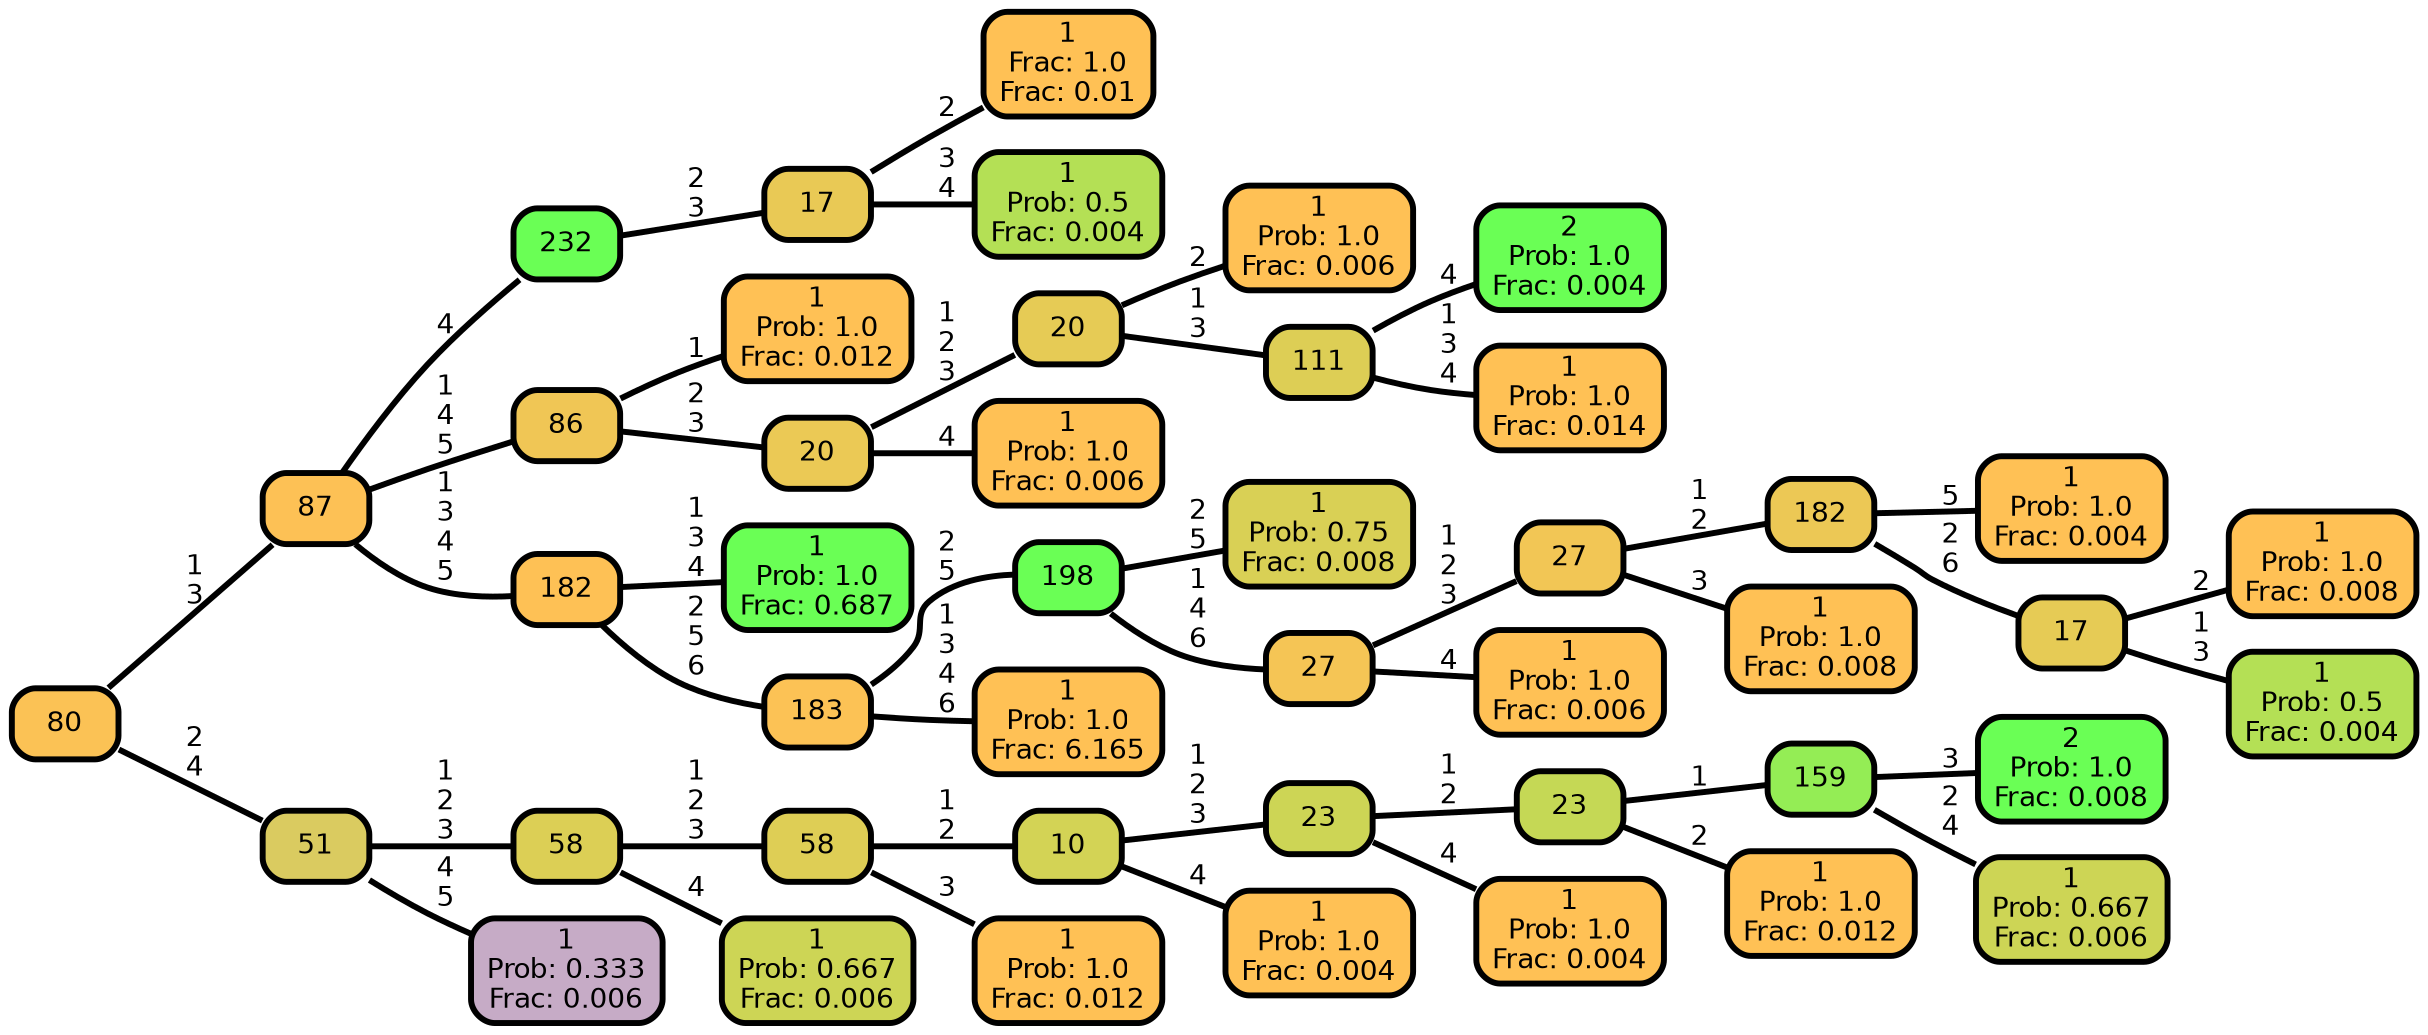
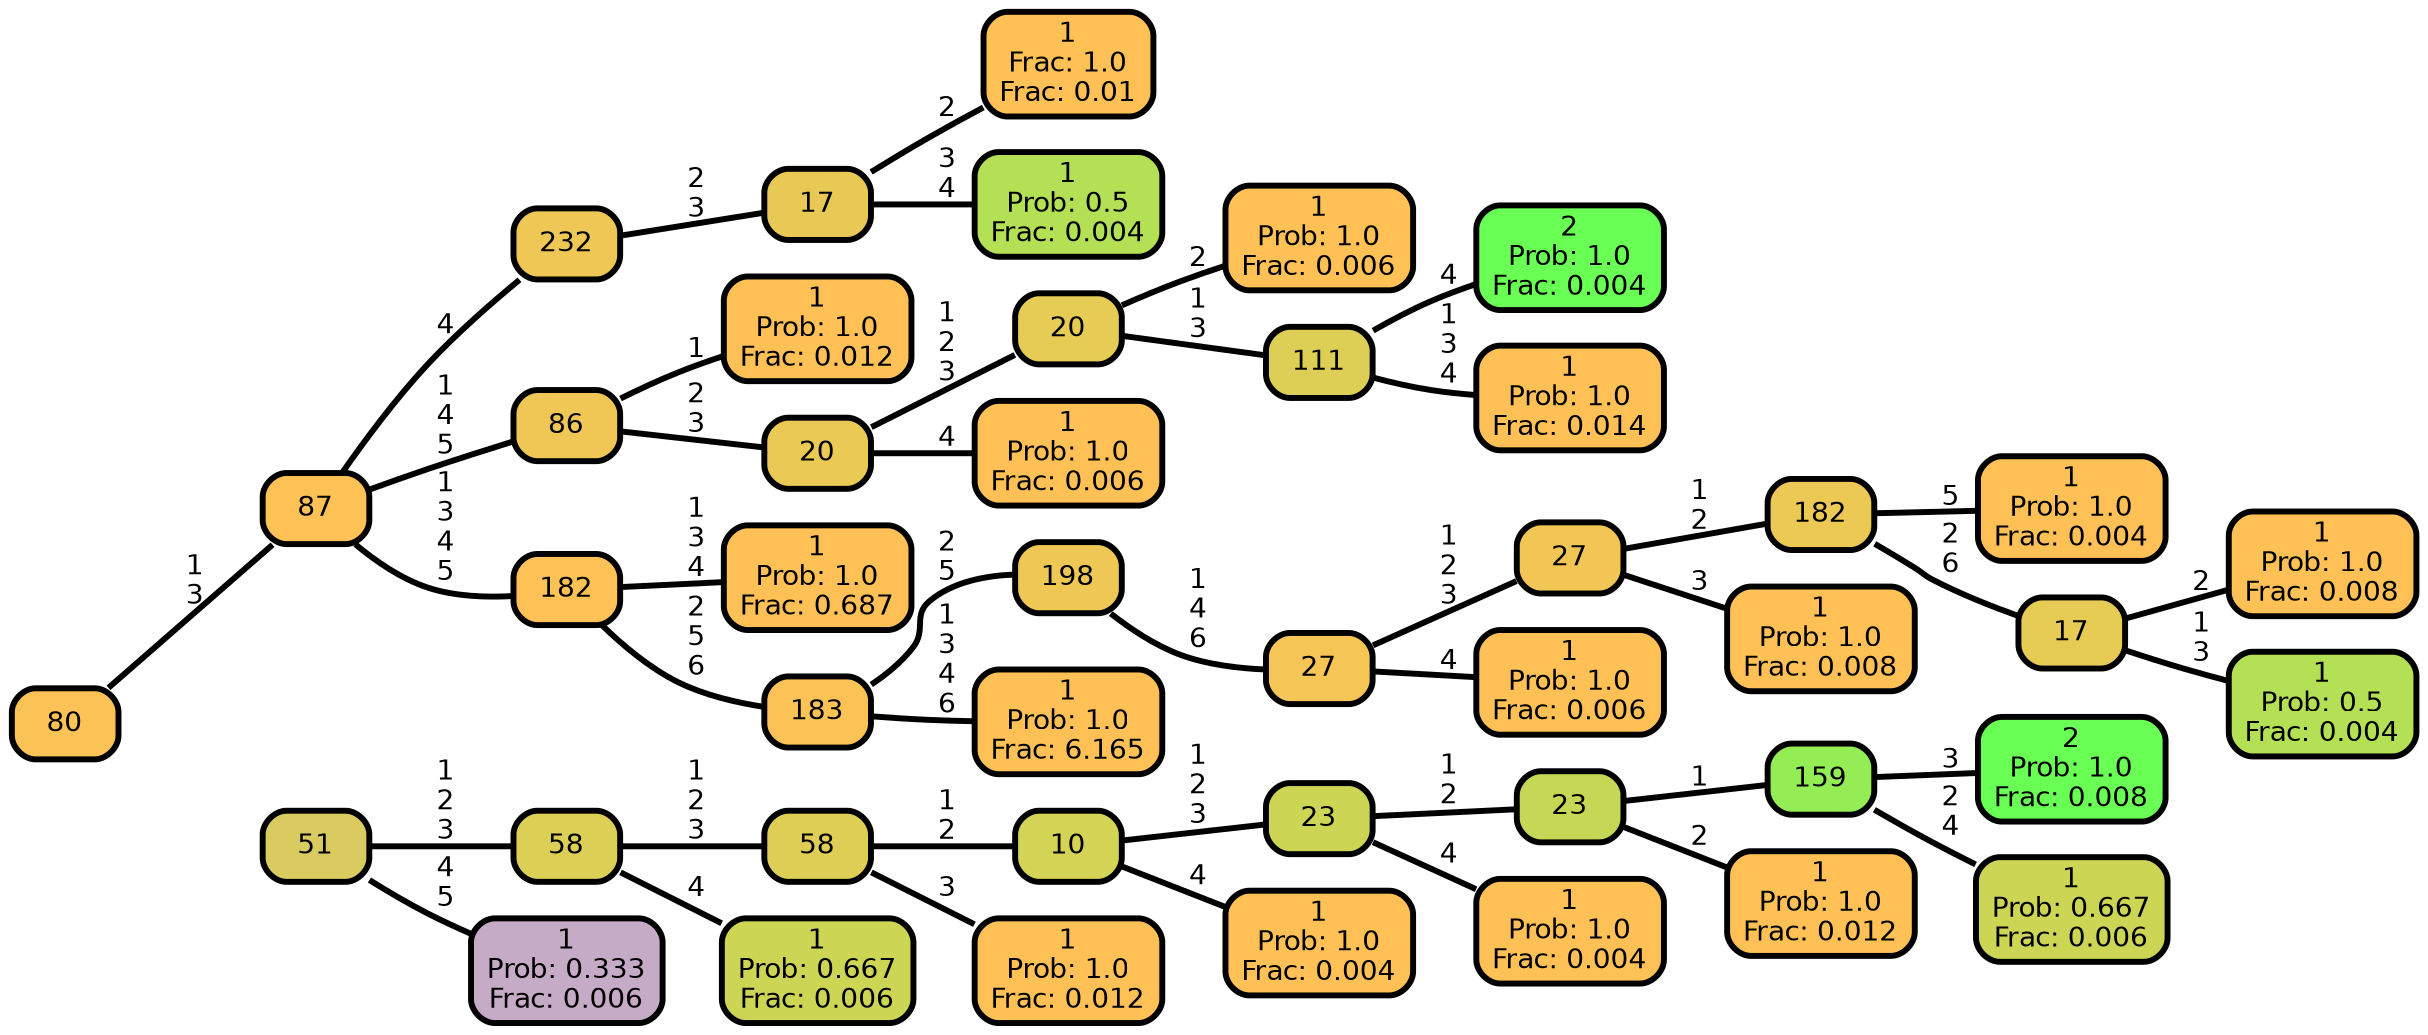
node "232": fillcolor #6aff55 -> #efc755
node "1 Prob: 0.75 Frac: 0.008": removed
node "1 Prob: 1.0 Frac: 0.687": fillcolor #6aff55 -> #ffc155
node "198": fillcolor #6aff55 -> #efc755
edge "80" -- "51": removed, label "2 4"
